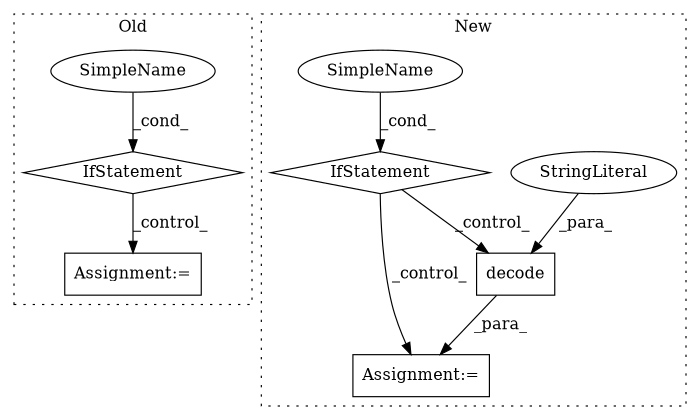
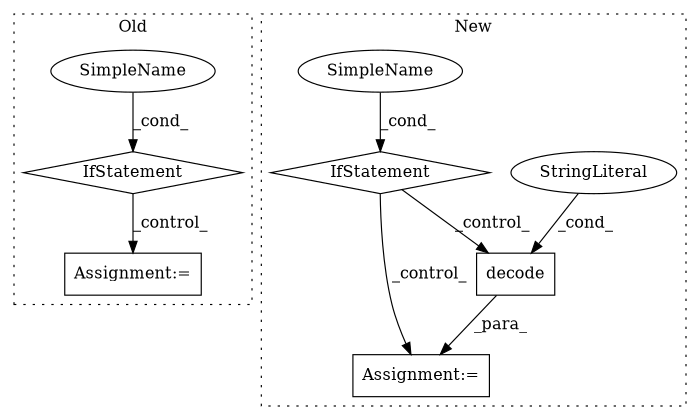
edge "StringLiteral" -> "decode": label "_para_" -> "_cond_"
